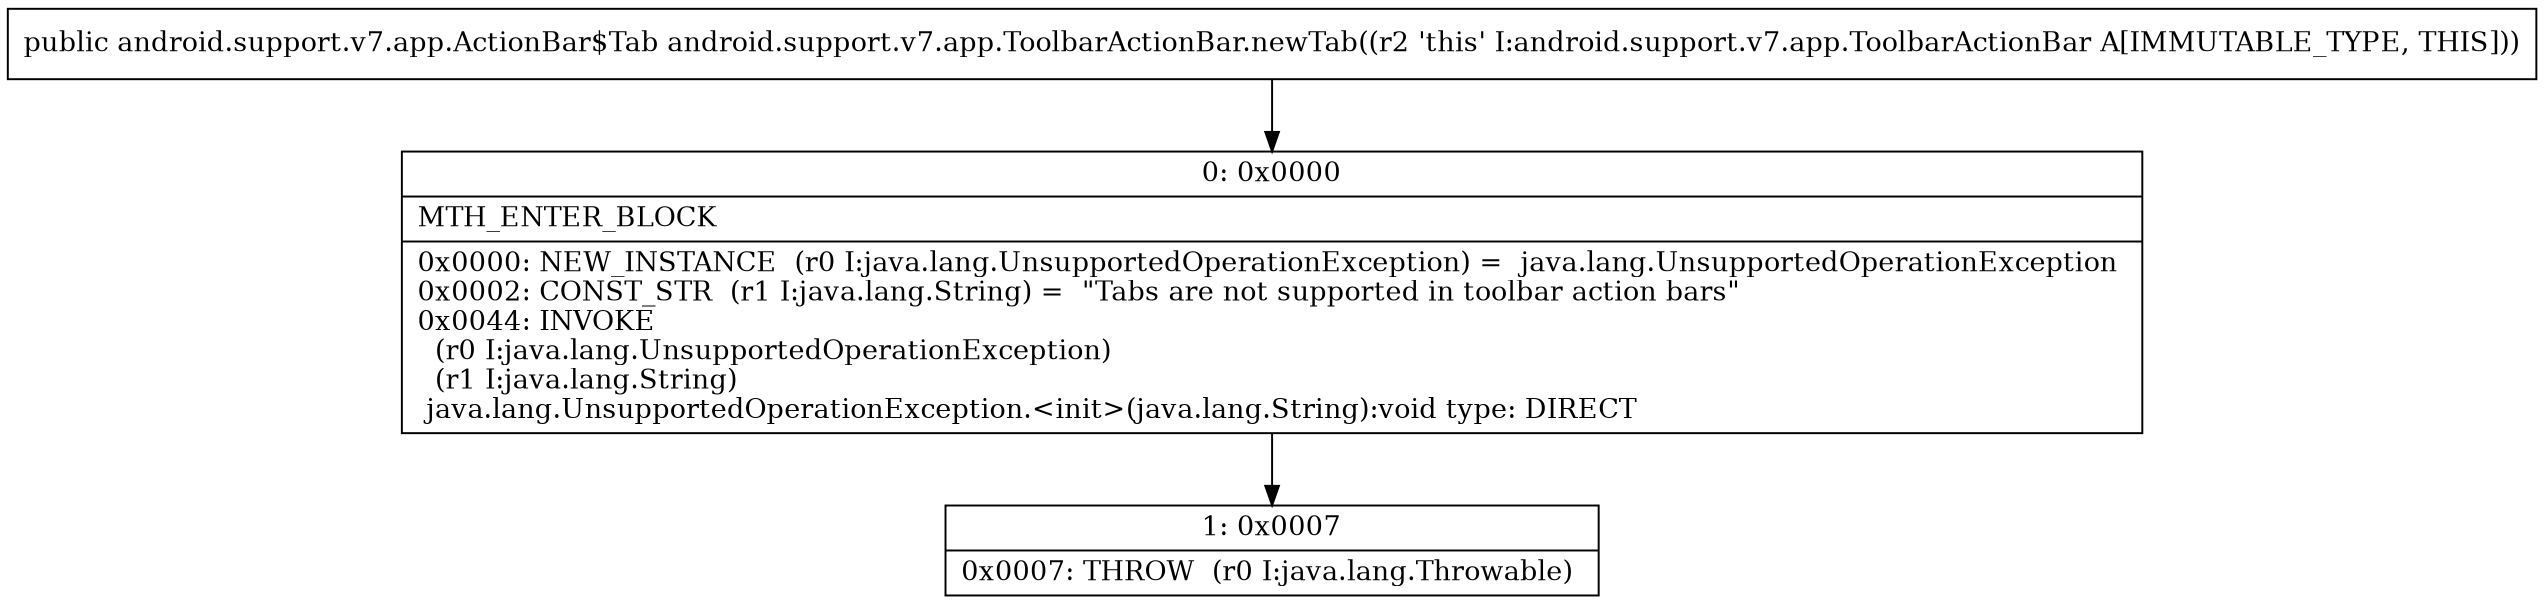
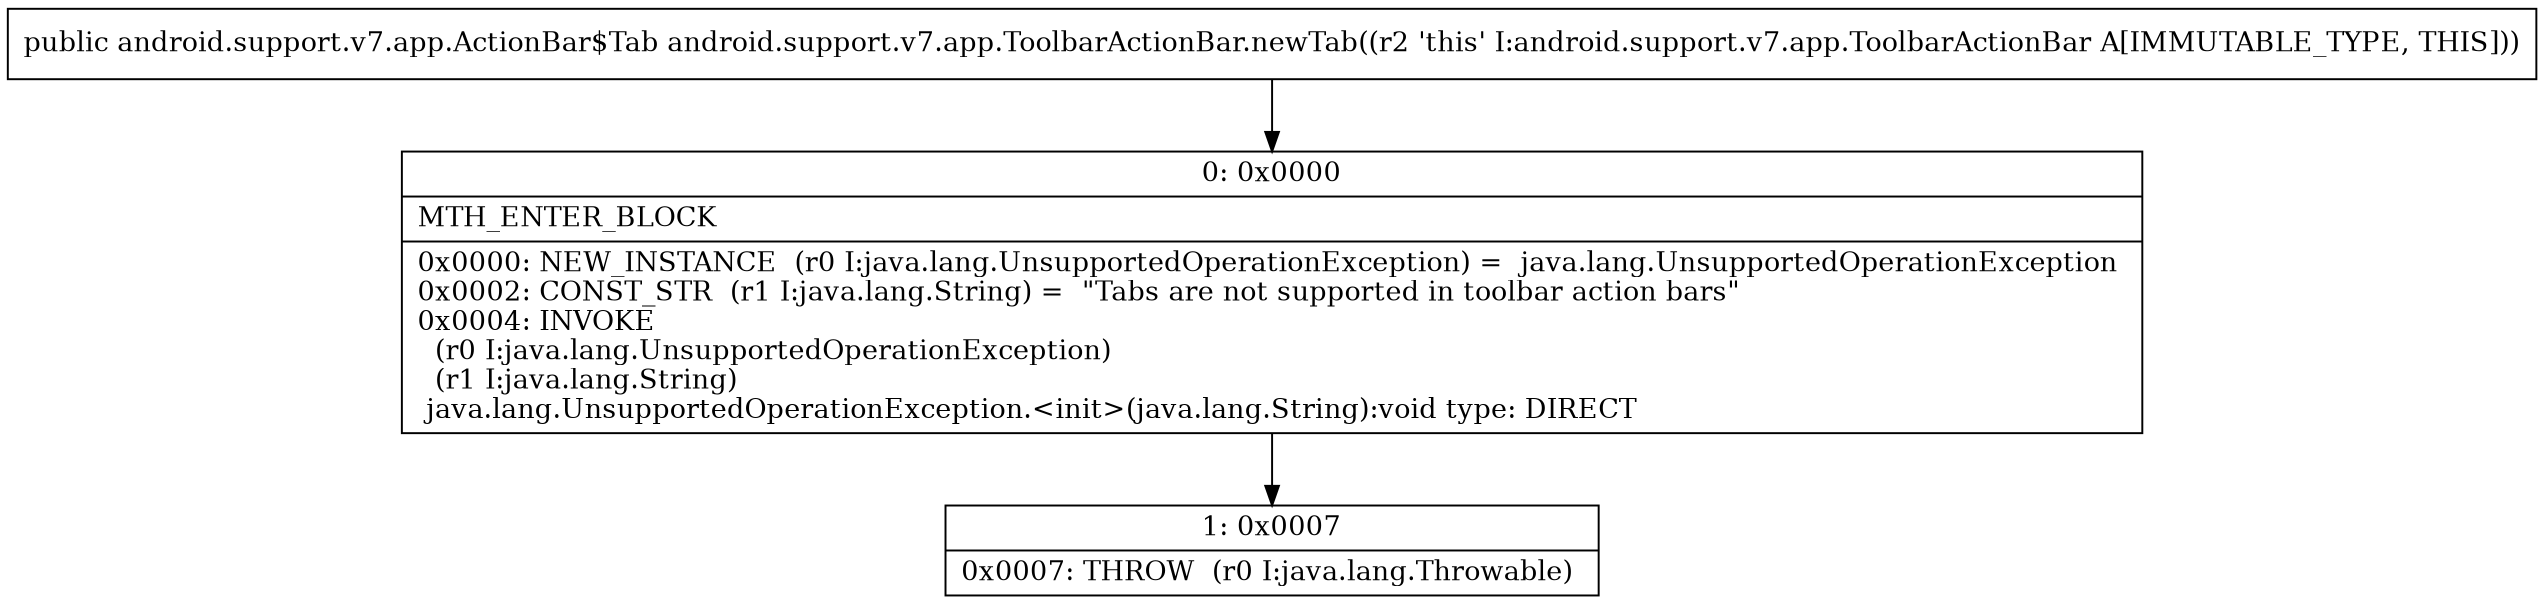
node "0: 0x0000": text "0x0044: INVOKE" -> "0x0004: INVOKE"
